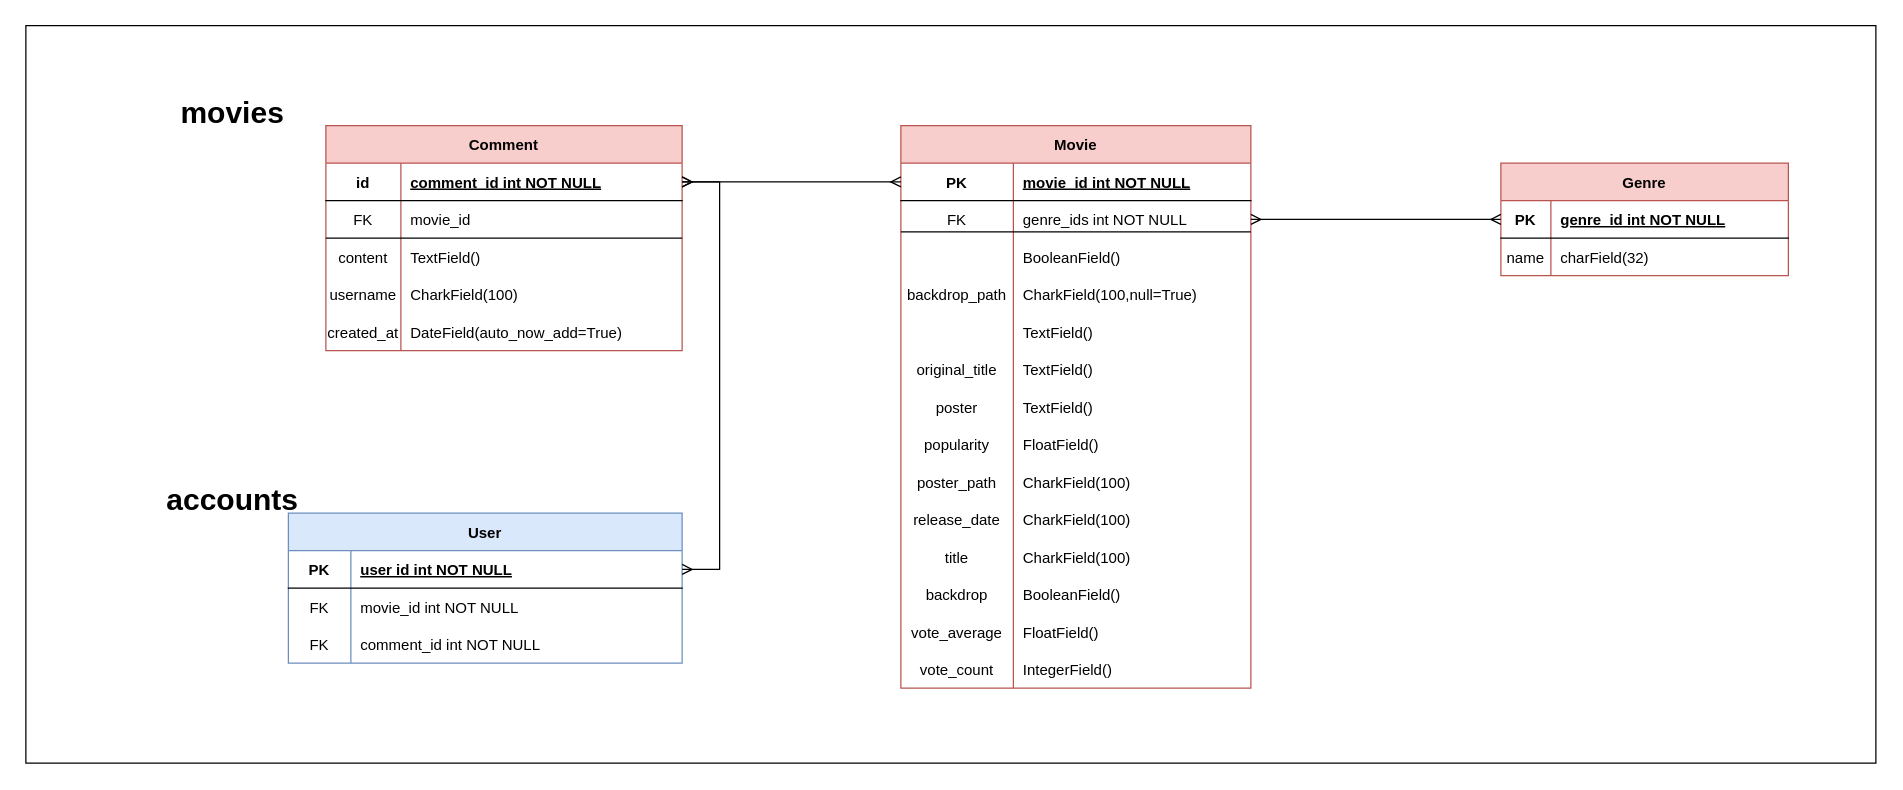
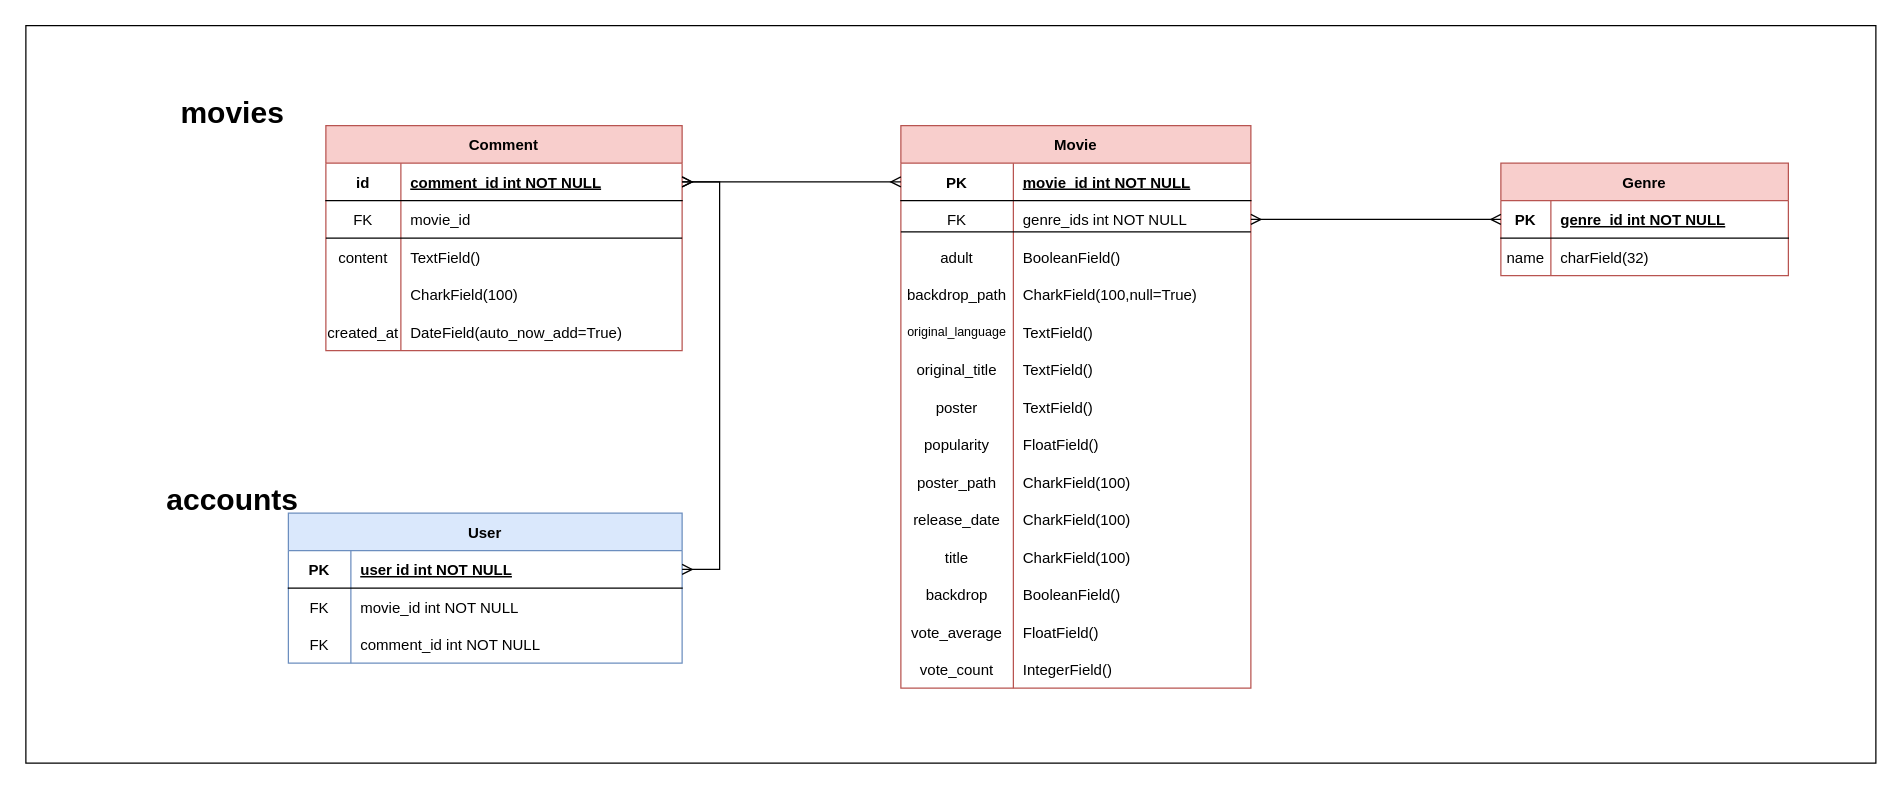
node "adult": added
node "username": removed
node "original_language": added
